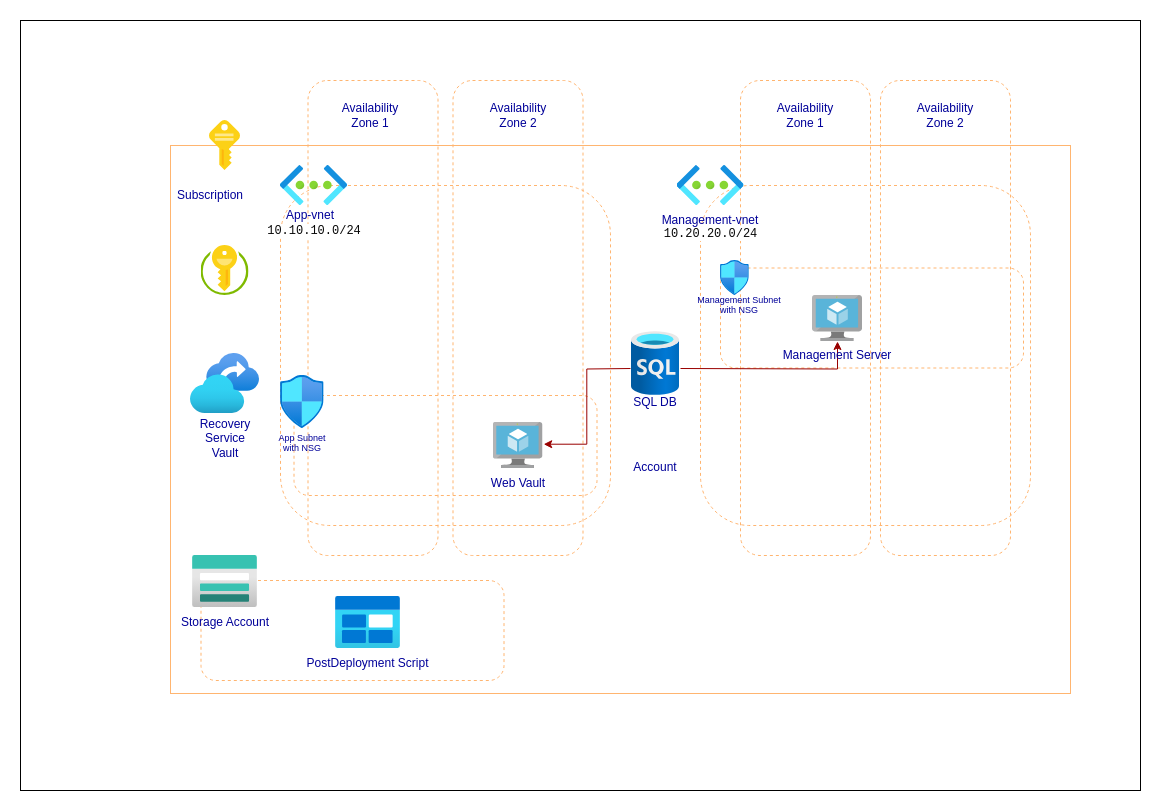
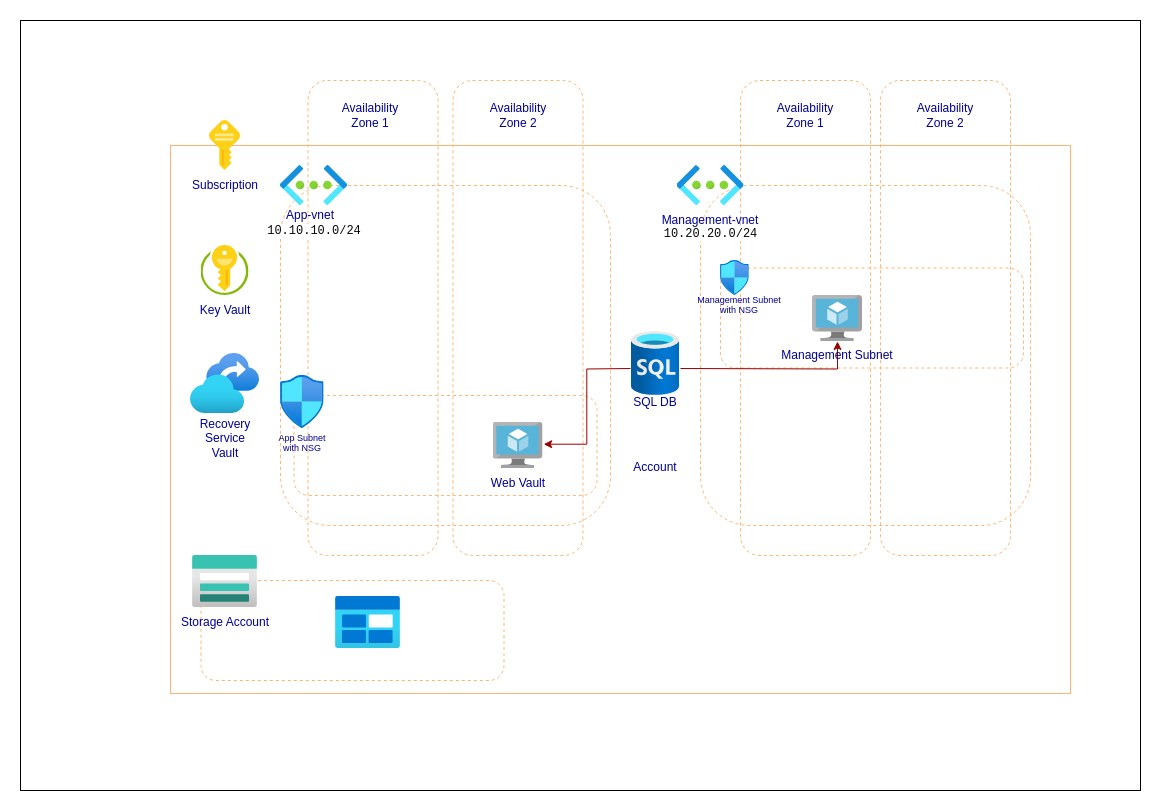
node "Subscription": moved (210, 196) -> (225, 186)
node "Key Vault": added
node "Management Server": label "Management Server" -> "Management Subnet"
node "PostDeployment Script": removed
